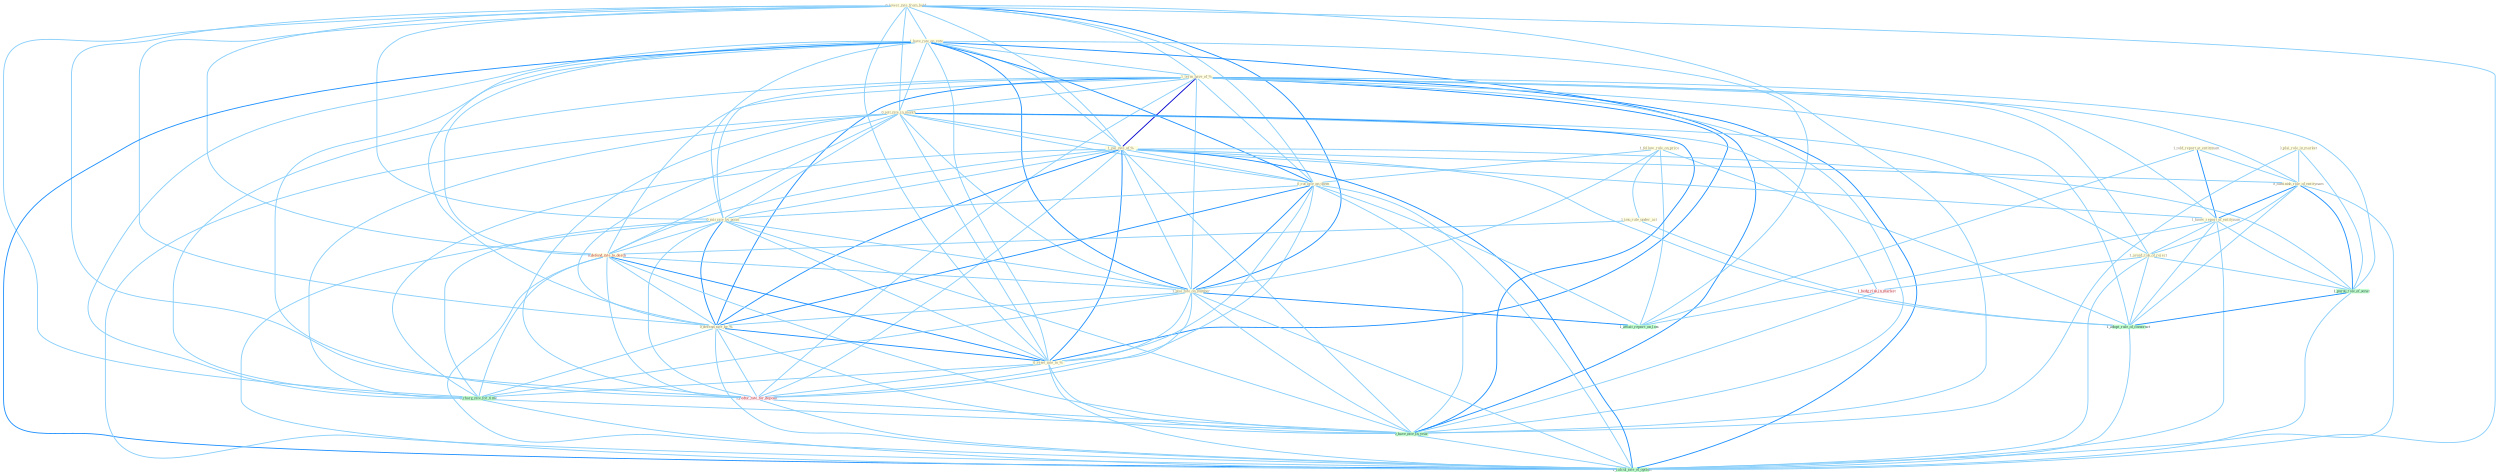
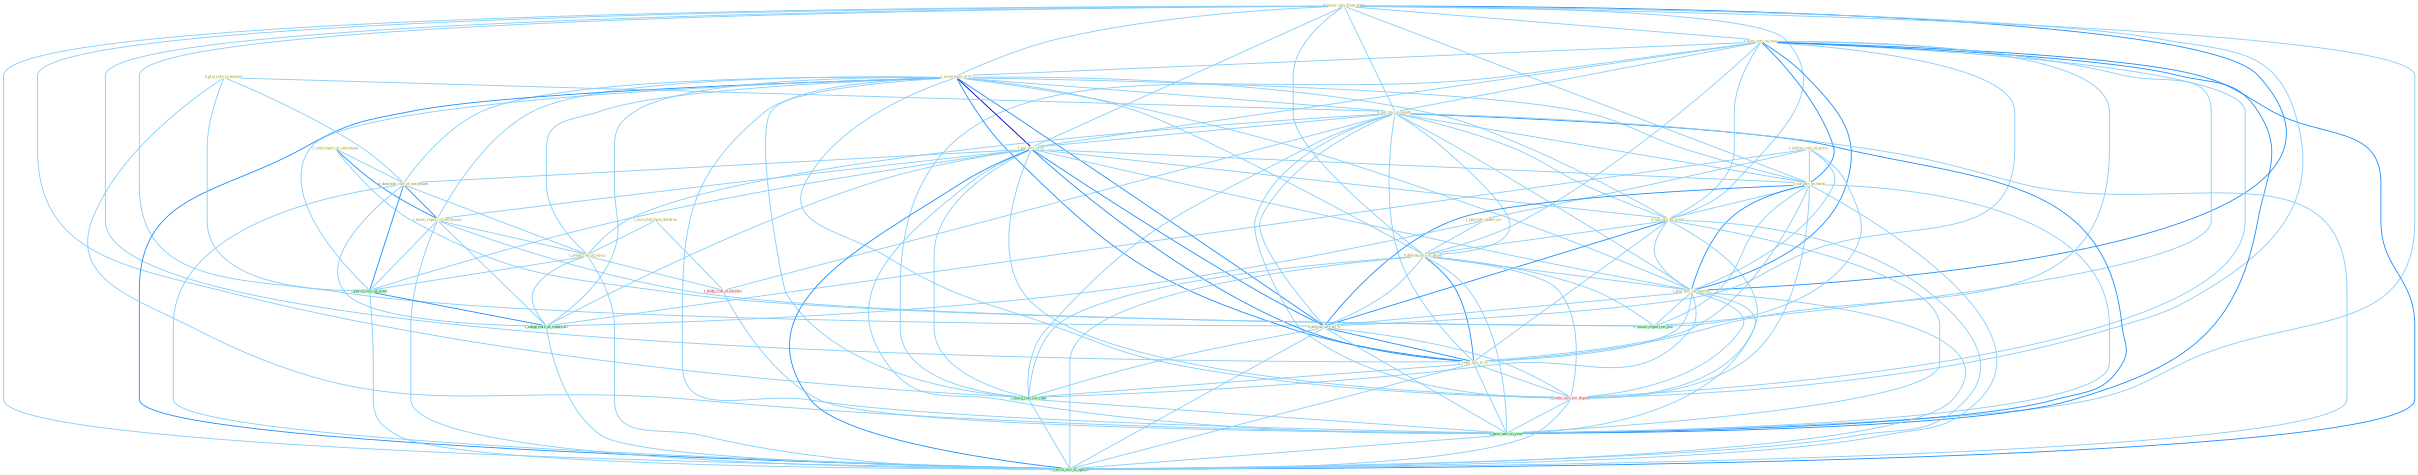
edge "0_plai_role_in_market" -- "0_jolt_rate_in_month": added
edge "1_pai_rate_of_%" -- "0_defend_rate_to_death": now "1_await_report_on_loss" -- "0_defend_rate_to_death"
node "1_face_risk_than_children": added
node "0_defend_rate_to_death": fontcolor #b22222 -> #8b7d6b
edge "0_rais_rate_by_point" -- "0_charg_rate_for_time": removed
edge "1_plai_rate_on_number" -- "1_await_report_on_loss": color #1e90ff -> #87cefa
